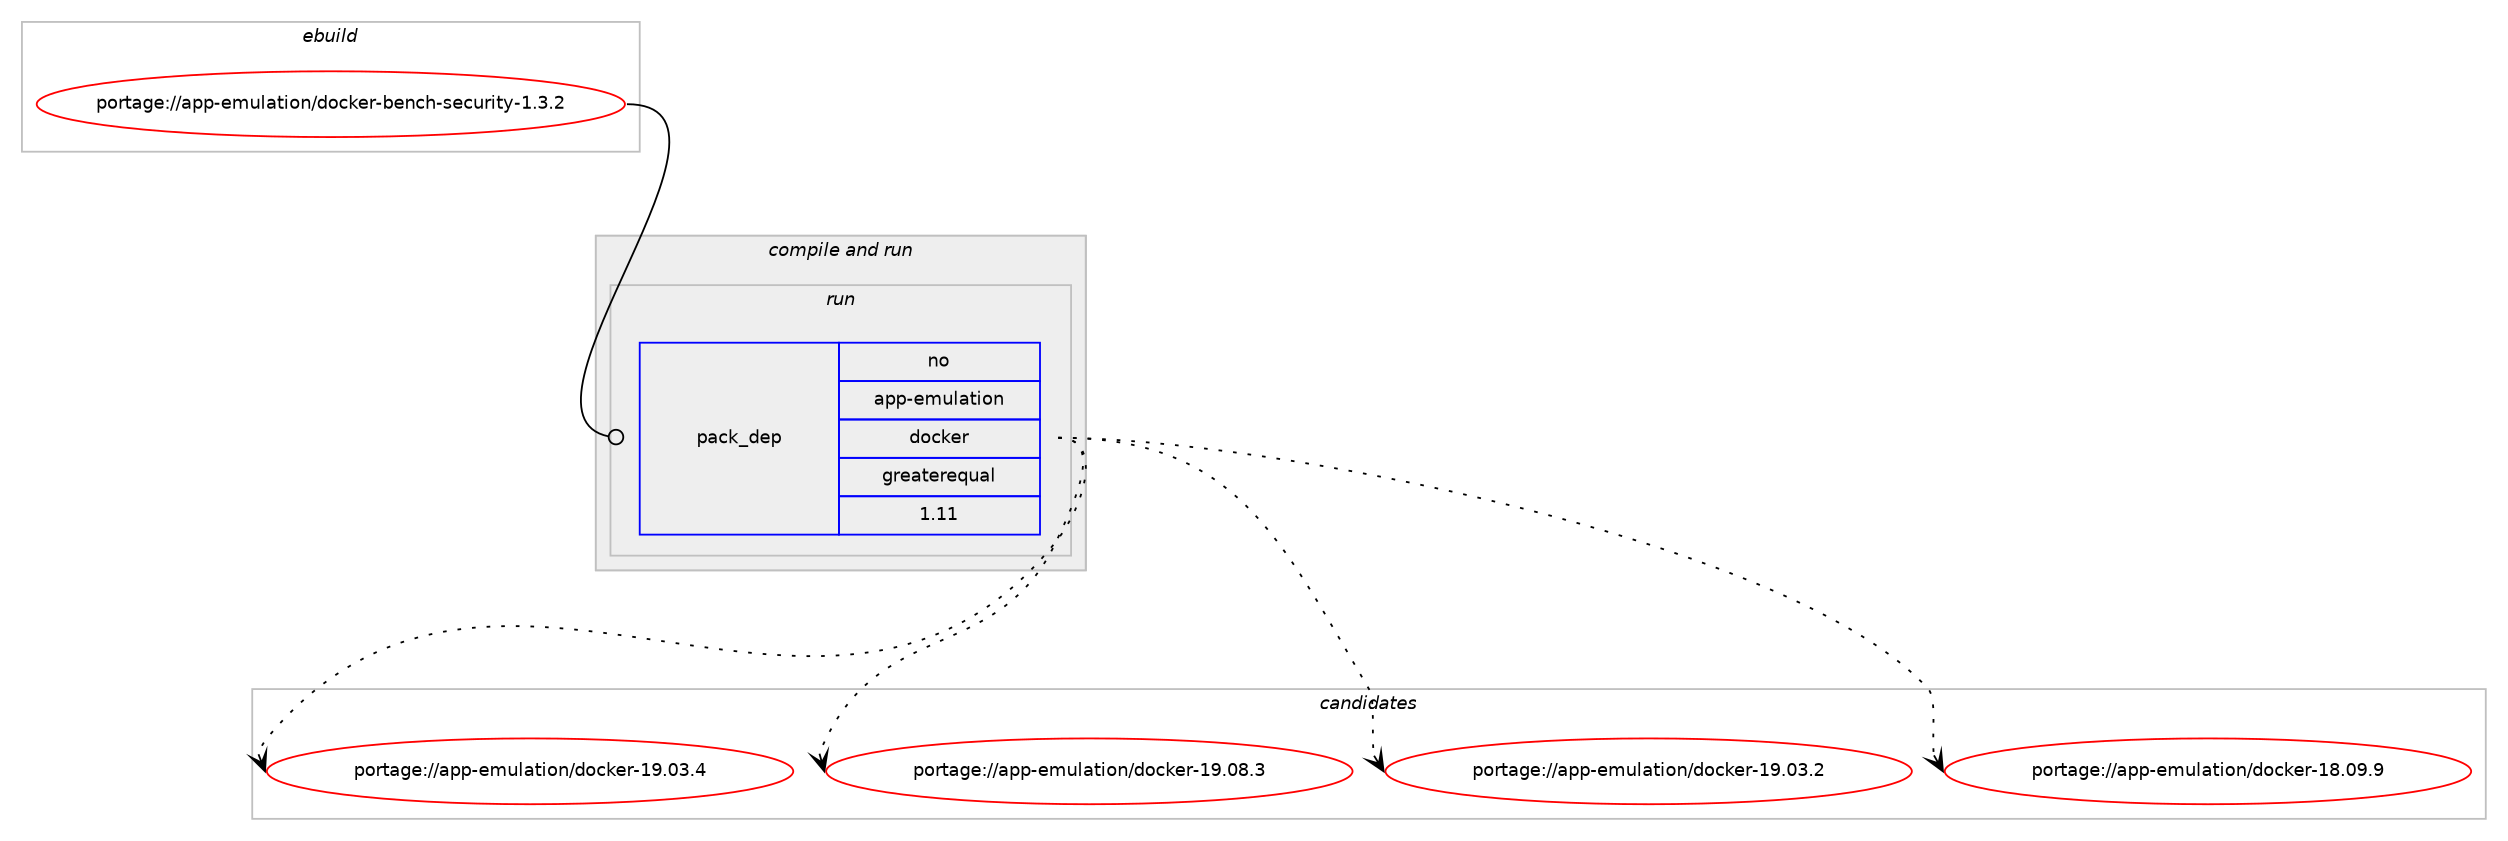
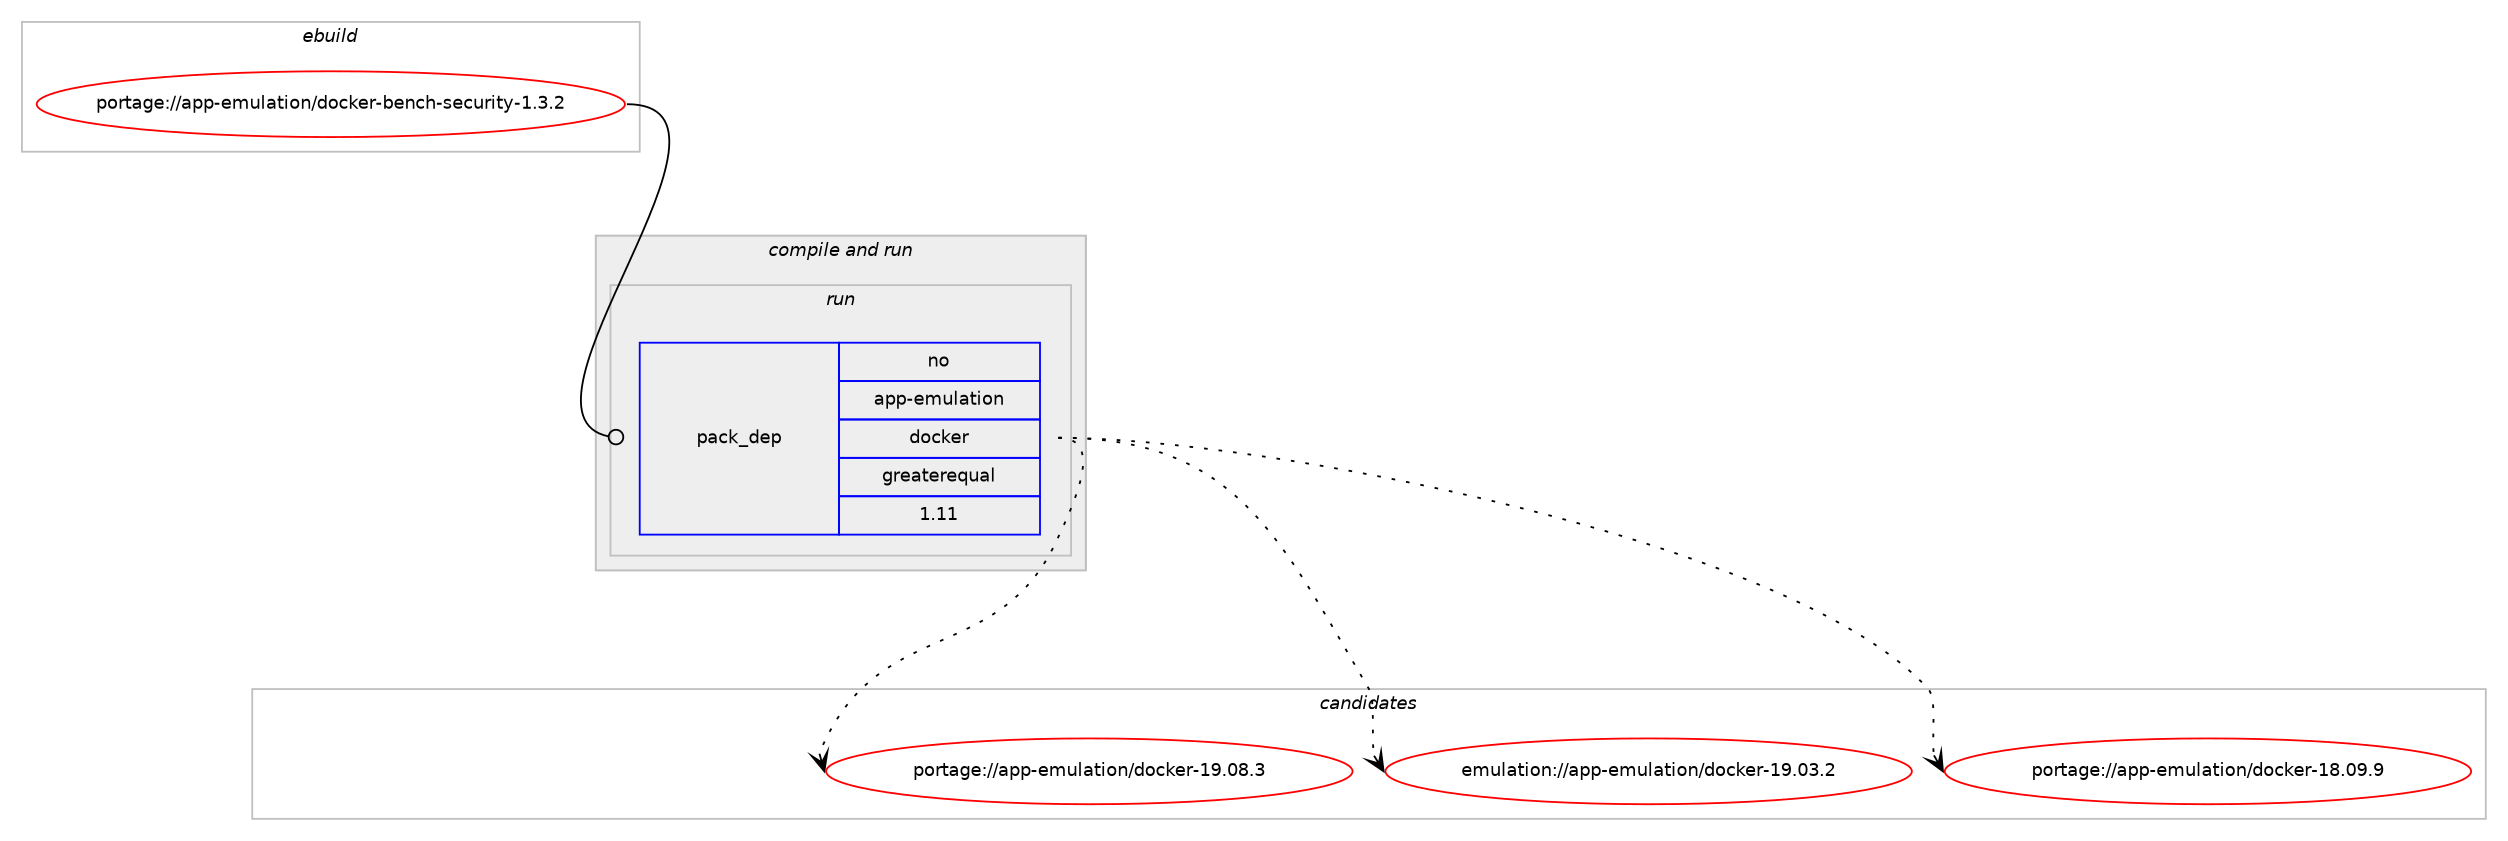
node "portage://app-emulation/docker-19.03.4": removed
node "portage://app-emulation/docker-19.03.2": label "portage://app-emulation/docker-19.03.2" -> "emulation://app-emulation/docker-19.03.2"
